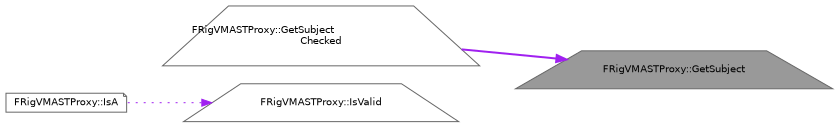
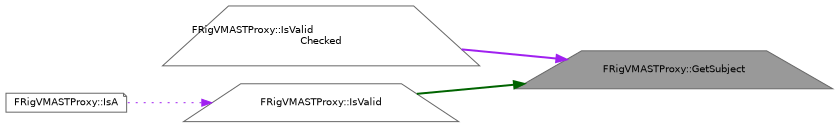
node "FRigVMASTProxy::GetSubject Checked": label "FRigVMASTProxy::GetSubject Checked" -> "FRigVMASTProxy::IsValid Checked"
edge "FRigVMASTProxy::IsValid" -> "FRigVMASTProxy::GetSubject": added
